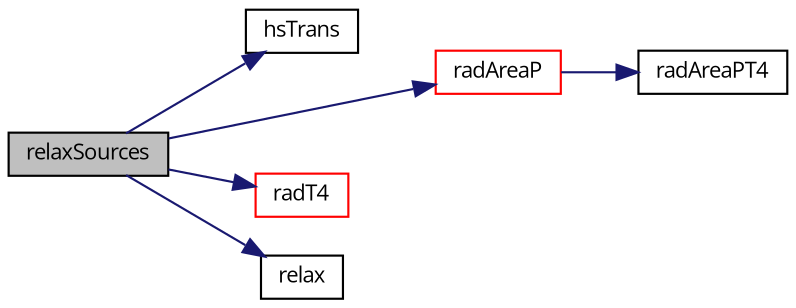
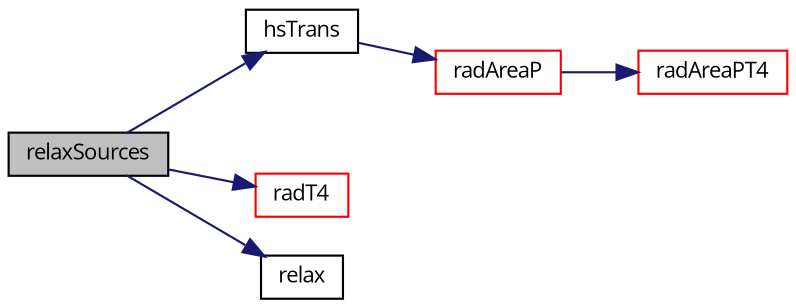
node "radAreaPT4": color black -> red
edge "relaxSources" -> "radAreaP": now "hsTrans" -> "radAreaP"
